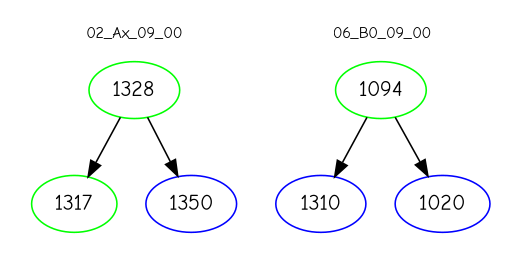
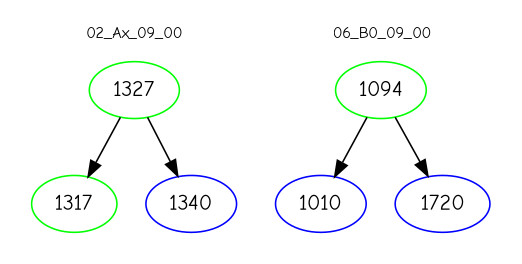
node "1328": label "1328" -> "1327"
node "1350": label "1350" -> "1340"
node "1310": label "1310" -> "1010"
node "1020": label "1020" -> "1720"
